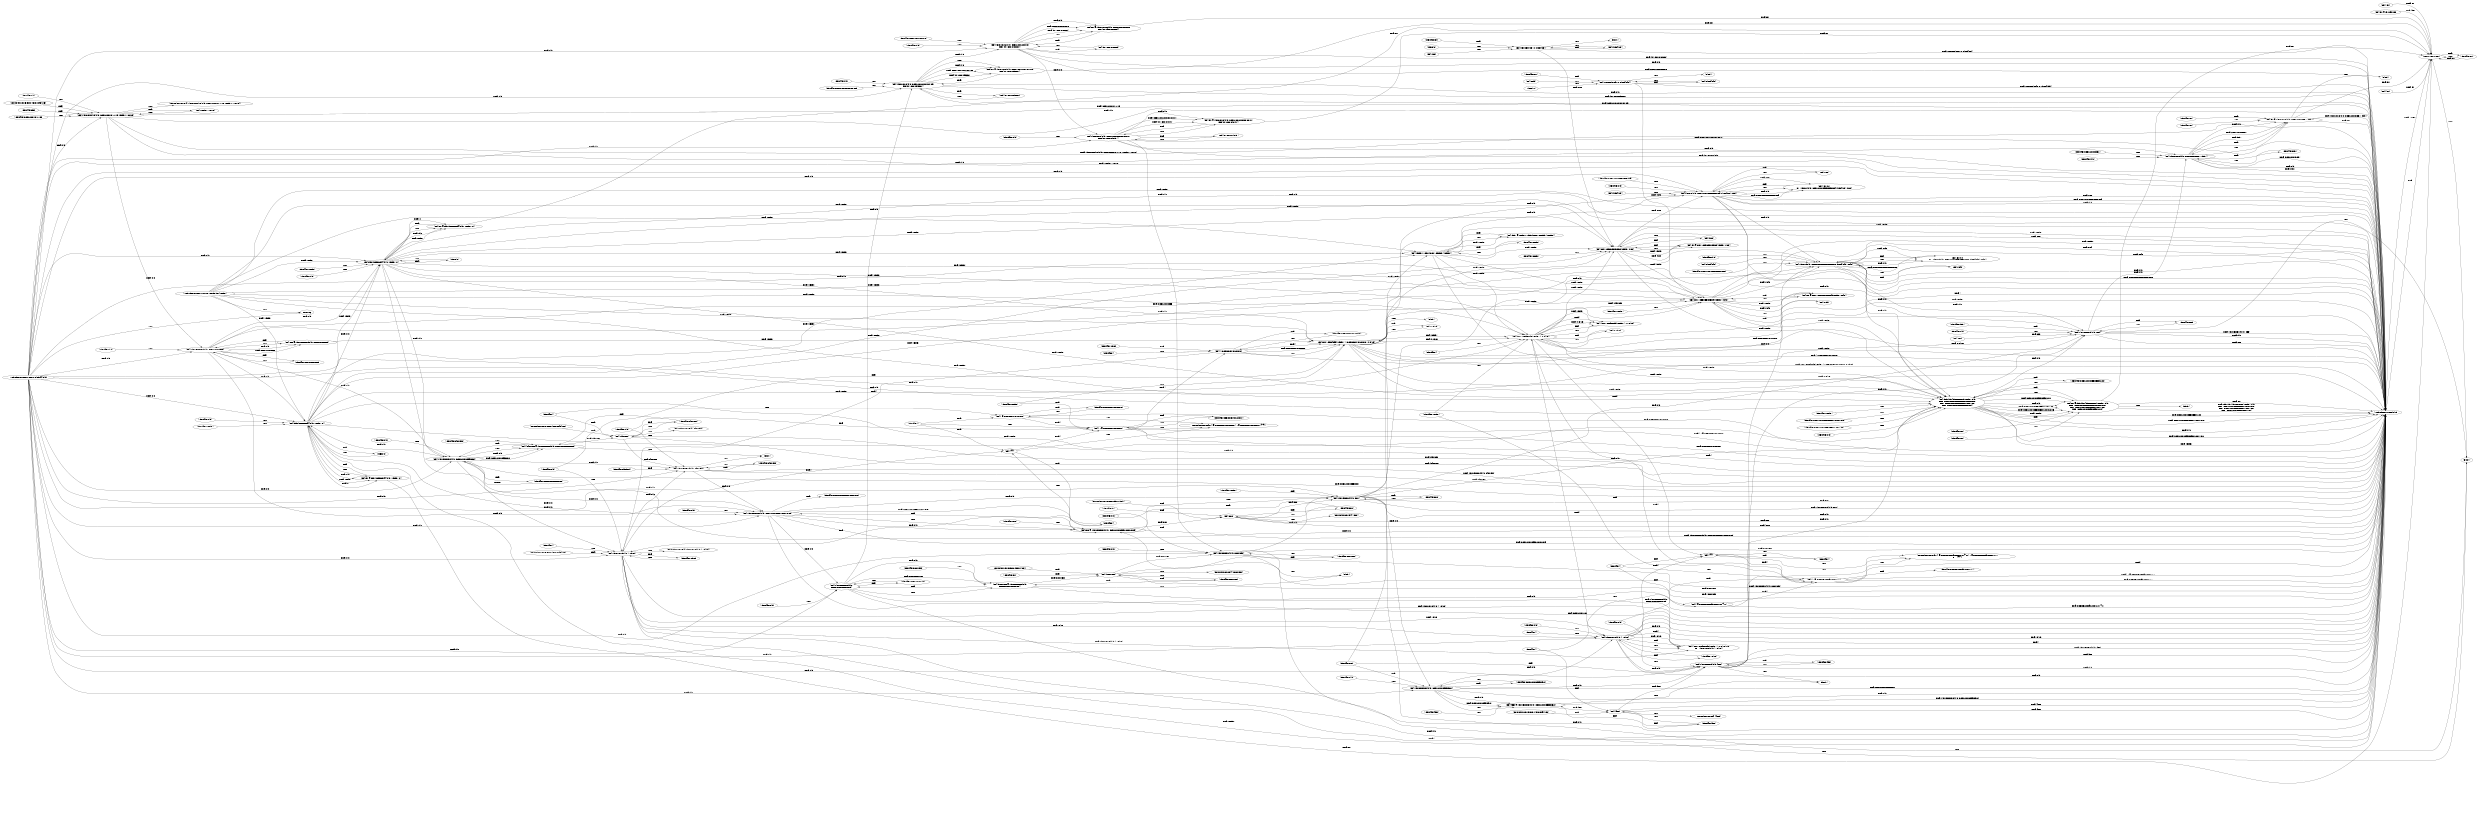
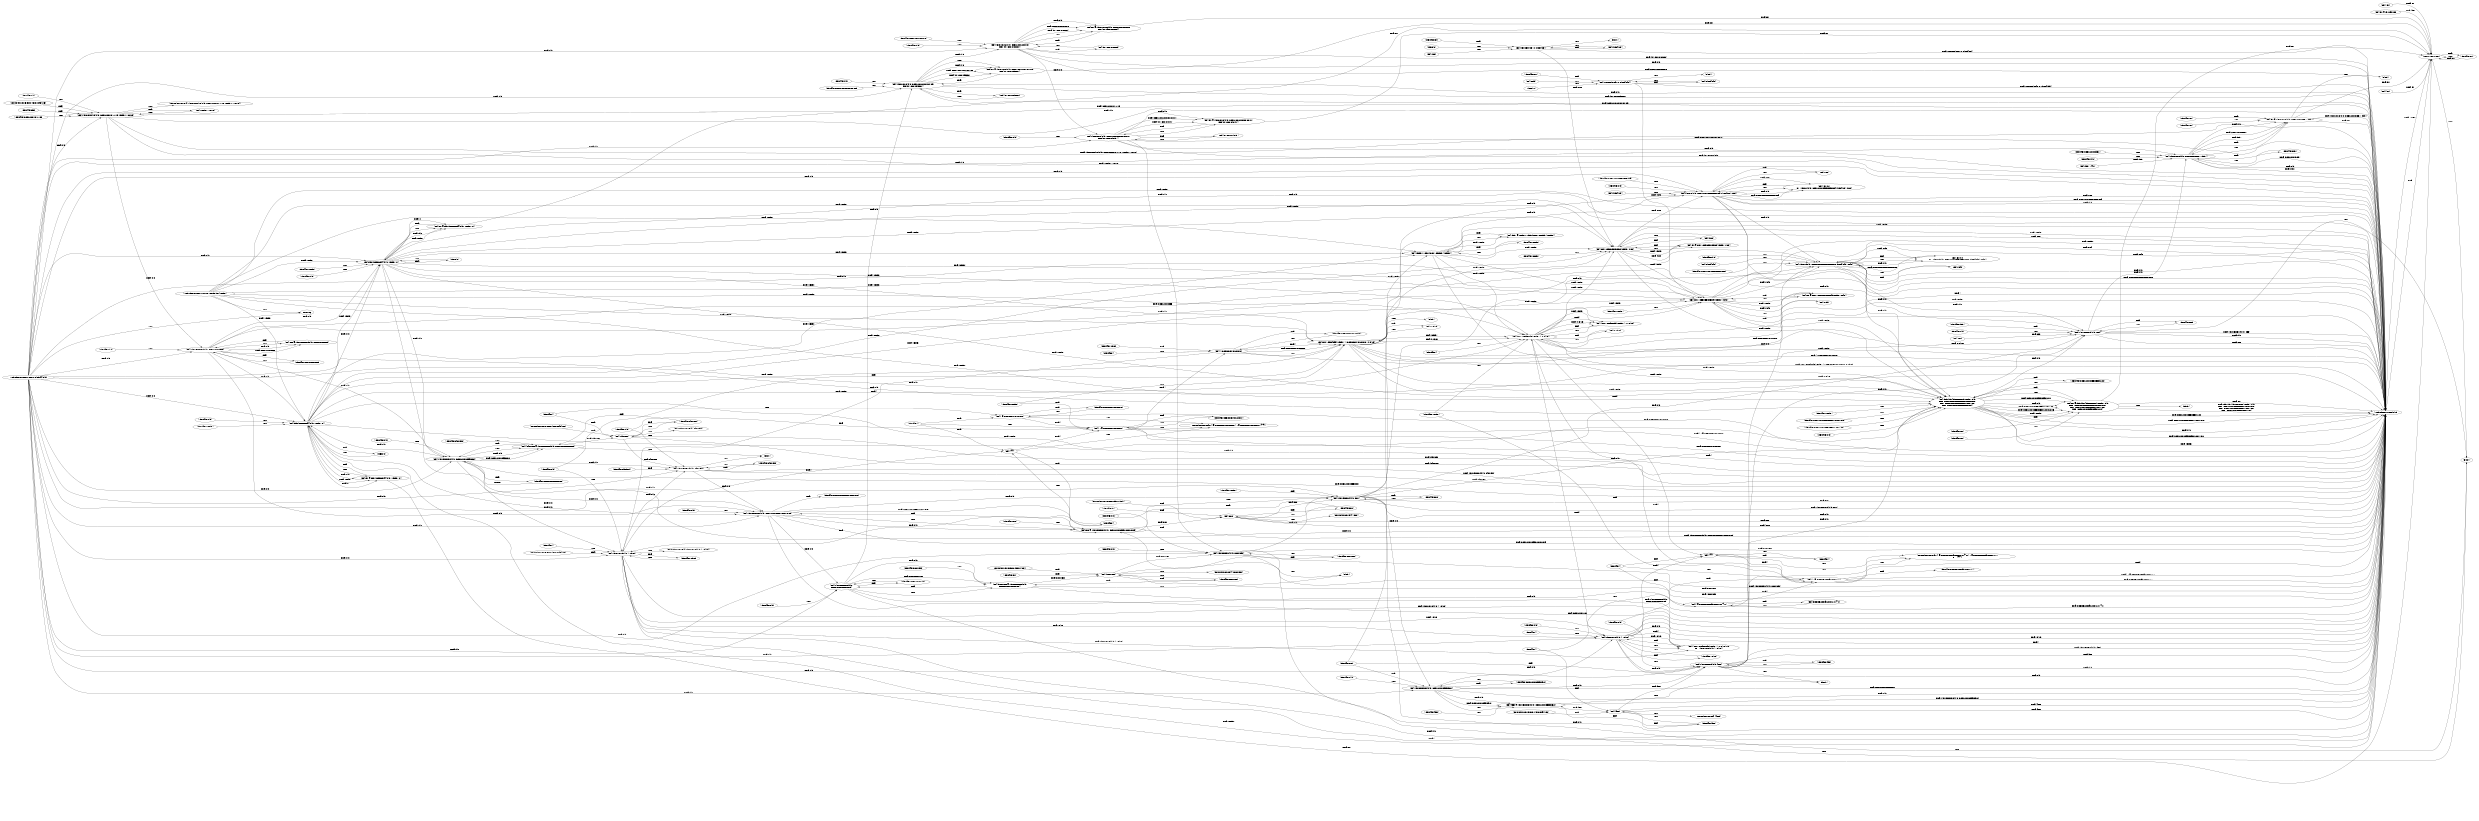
node "(Call,dcbx >= 0)": added
edge "(Call,ops->getfeatcfg(netdev, i, &value))" -> "(Call,ops->cee_peer_getpfc(netdev, &pfc))": label "DDG: !pfc_nest" -> "DDG: netdev"
edge "(Call,cee = nla_nest_start(skb, DCB_ATTR_CEE))" -> "(Call,ops->getpfccfg(netdev, i - DCB_PFC_UP_ATTR_0, &value))": now "(Call,dcbnl_cee_pg_fill(skb, netdev, 1))" -> "(Call,ops->getpfccfg(netdev, i - DCB_PFC_UP_ATTR_0, &value))"
node "(Call,DCB_FEATCFG_ATTR_ALL + 1)": added
